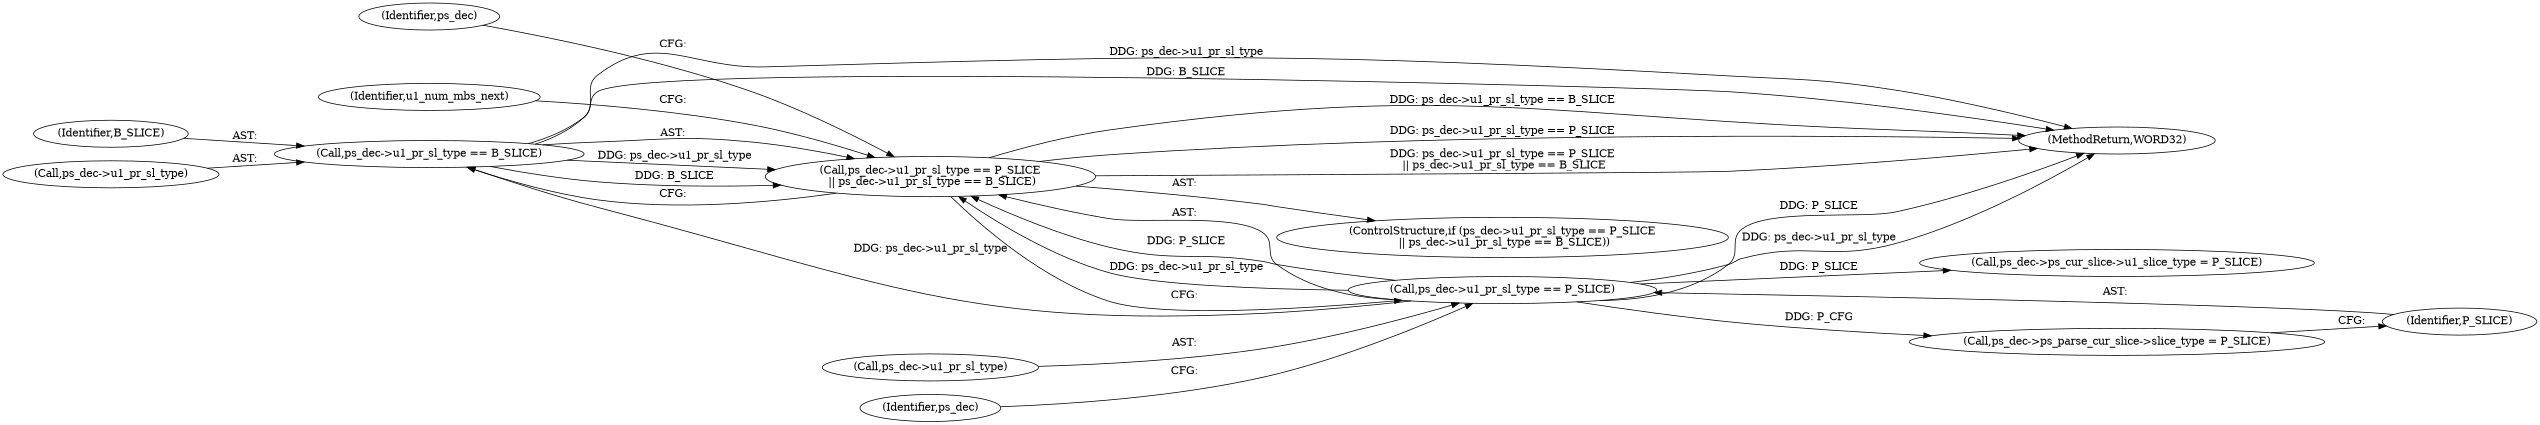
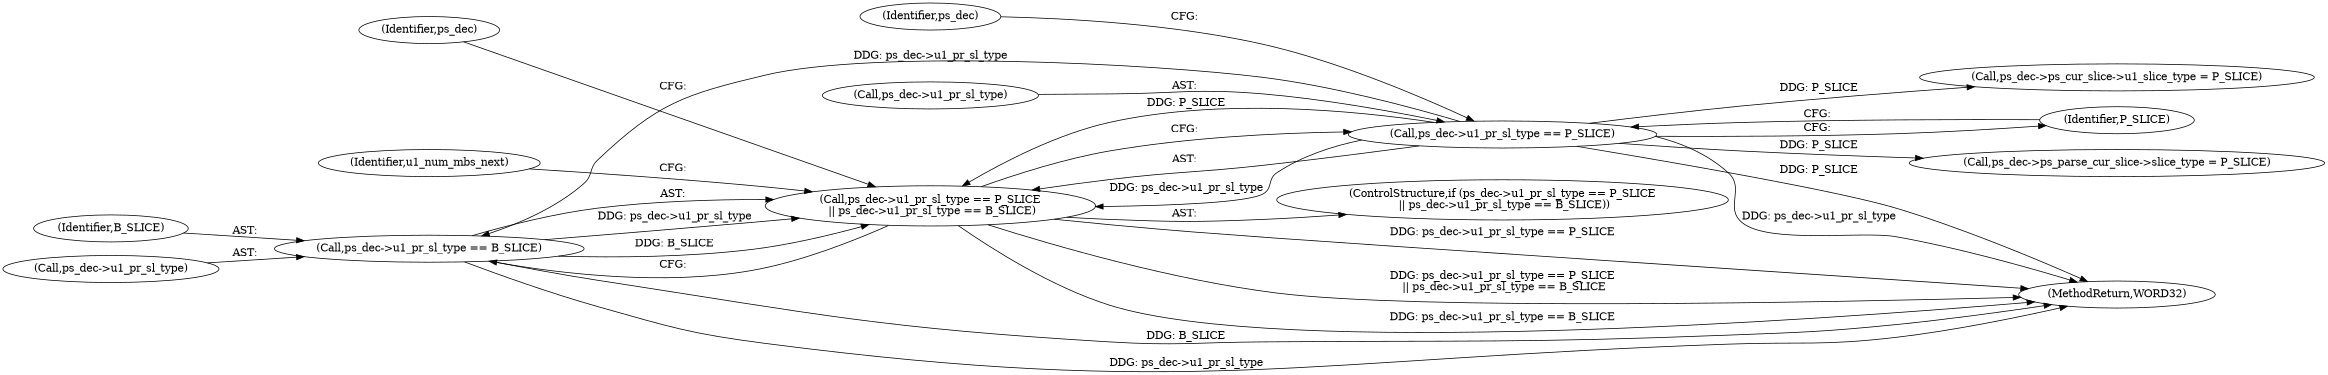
edge "(Identifier,P_SLICE)" -> "(Call,ps_dec->u1_pr_sl_type == P_SLICE)": label "AST: " -> "CFG: "
edge "(Call,ps_dec->u1_pr_sl_type == P_SLICE)" -> "(Call,ps_dec->ps_parse_cur_slice->slice_type = P_SLICE)": label "DDG: P_CFG" -> "DDG: P_SLICE"
edge "(Call,ps_dec->ps_parse_cur_slice->slice_type = P_SLICE)" -> "(Identifier,P_SLICE)": now "(Call,ps_dec->u1_pr_sl_type == P_SLICE)" -> "(Identifier,P_SLICE)"
